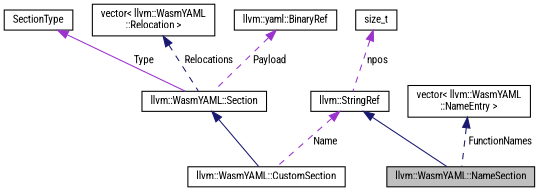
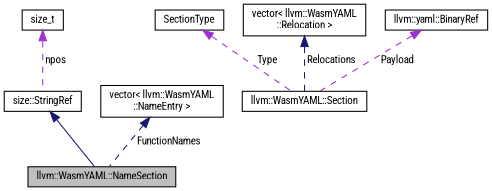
edge "llvm::WasmYAML::Section" -> "SectionType": style solid -> dashed
node "llvm::StringRef": label "llvm::StringRef" -> "size::StringRef"
node "llvm::WasmYAML::CustomSection": removed
